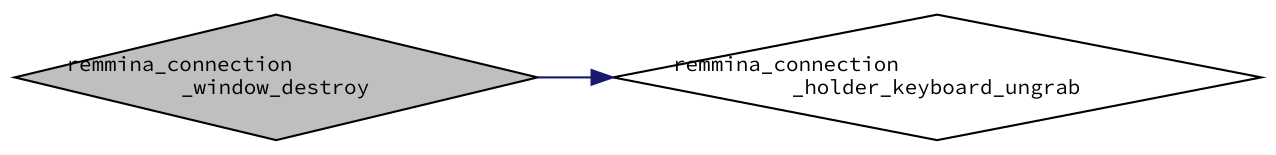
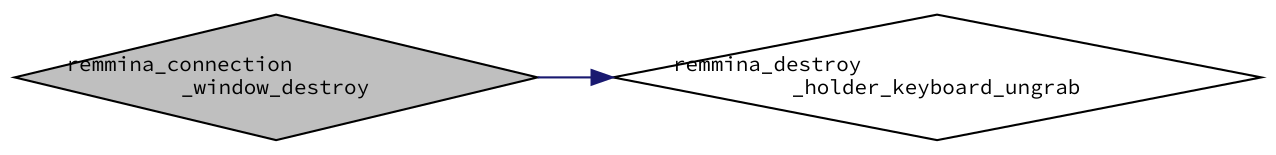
node "remmina_connection _holder_keyboard_ungrab": label "remmina_connection _holder_keyboard_ungrab" -> "remmina_destroy _holder_keyboard_ungrab"
